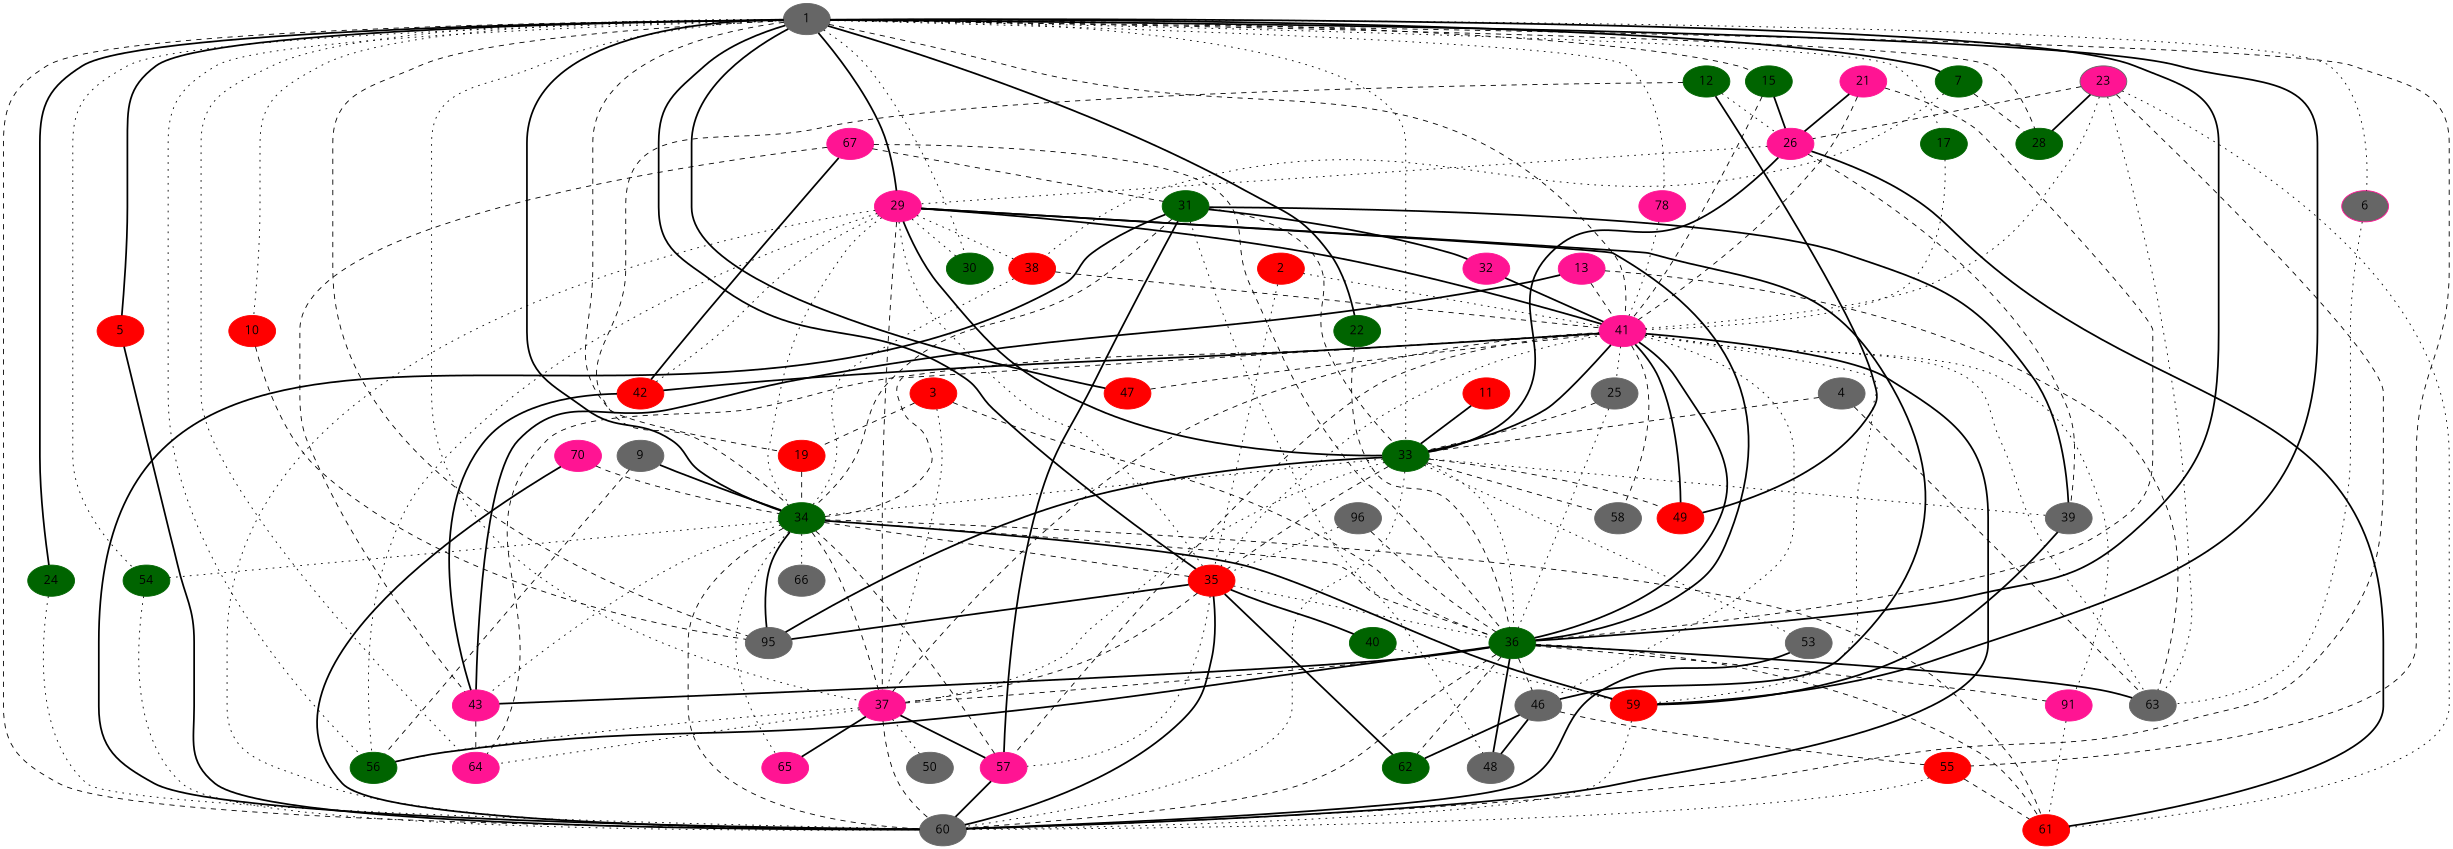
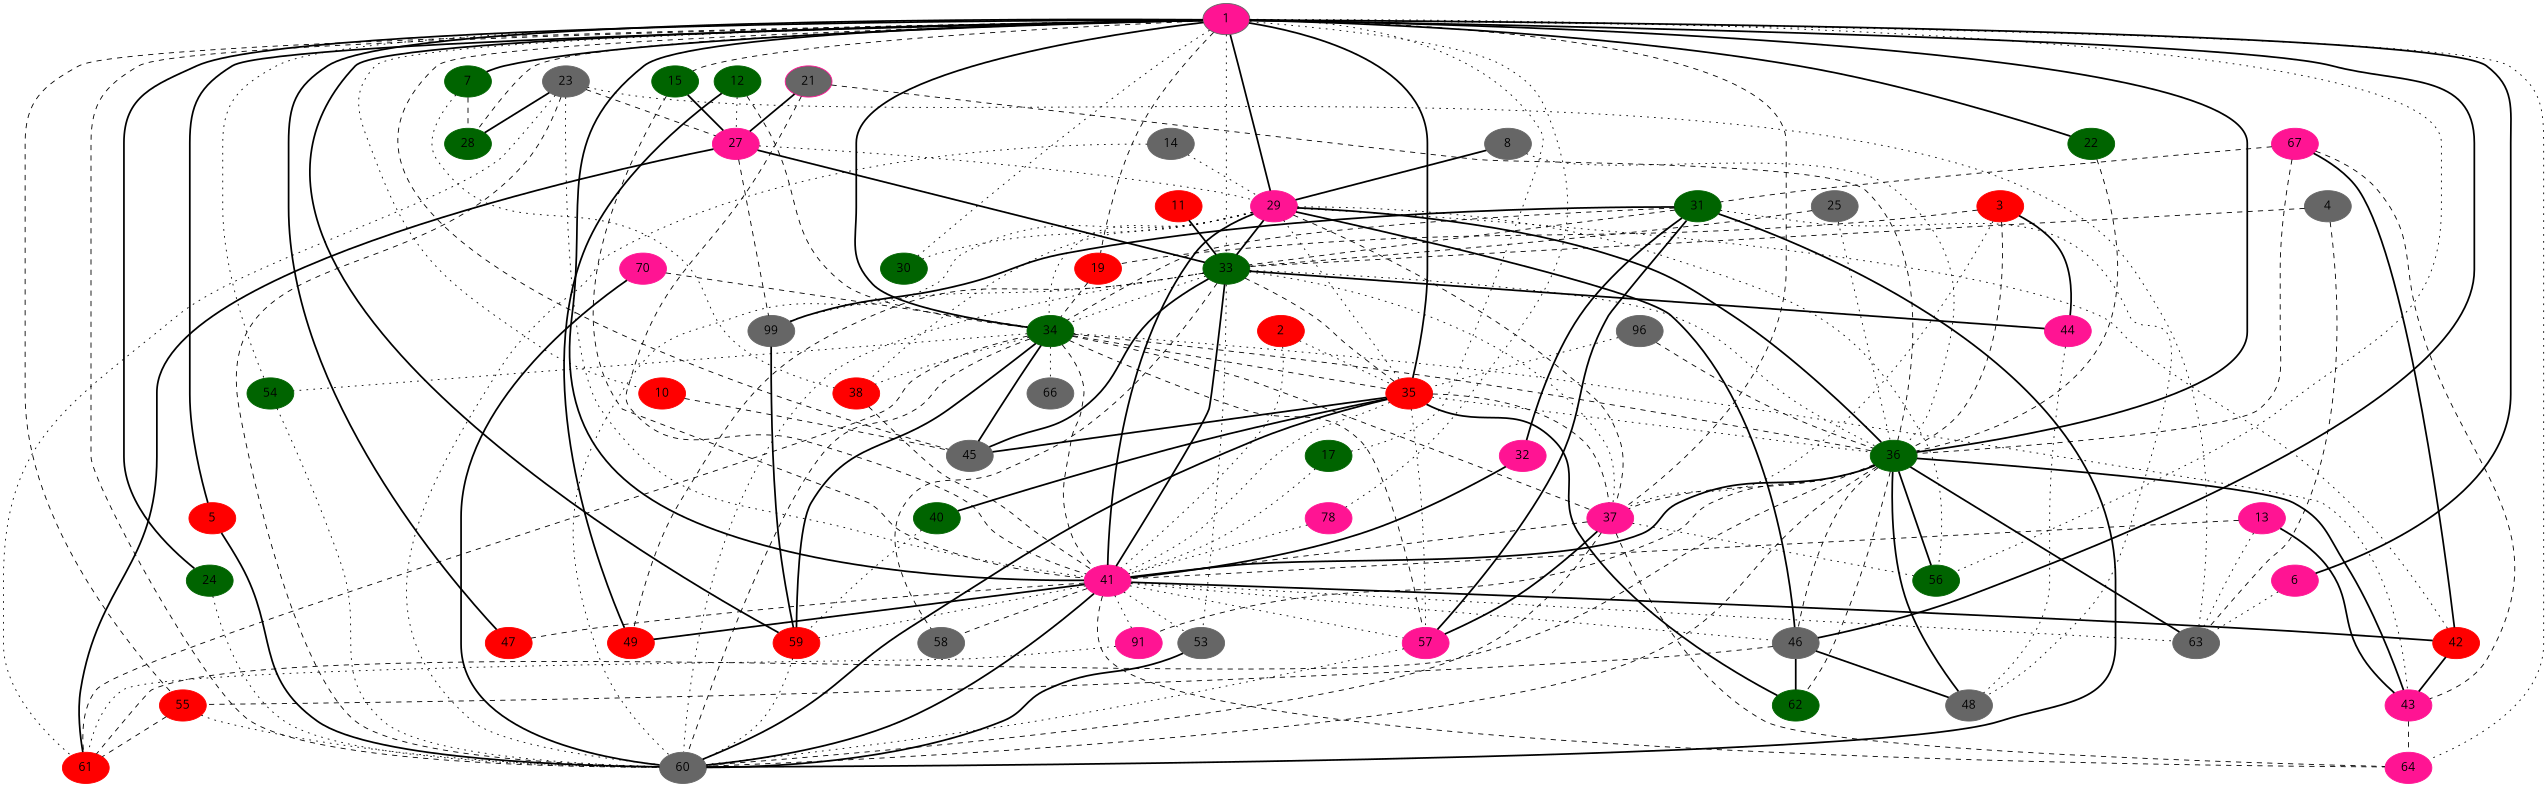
node "1": fillcolor gray40 -> deeppink
edge "1" -- "6": style dotted -> bold
edge "1" -- "46": added
node "21": fillcolor deeppink -> gray40
node "23": fillcolor deeppink -> gray40
edge "1" -- "41": style dashed -> bold
node "14": added
node "8": added
node "26": label "26" -> "27"
node "6": fillcolor gray40 -> deeppink
edge "1" -- "37": style dotted -> dashed
node "44": added
edge "41" -- "25": now "41" -- "53"
edge "13" -- "63": style dashed -> dotted
node "9": removed
edge "41" -- "57": style dashed -> dotted
node "39": label "39" -> "99"
node "95": label "95" -> "45"
edge "37" -- "64": style dotted -> dashed
node "65": removed
node "50": removed
edge "57" -- "60": style bold -> dotted
